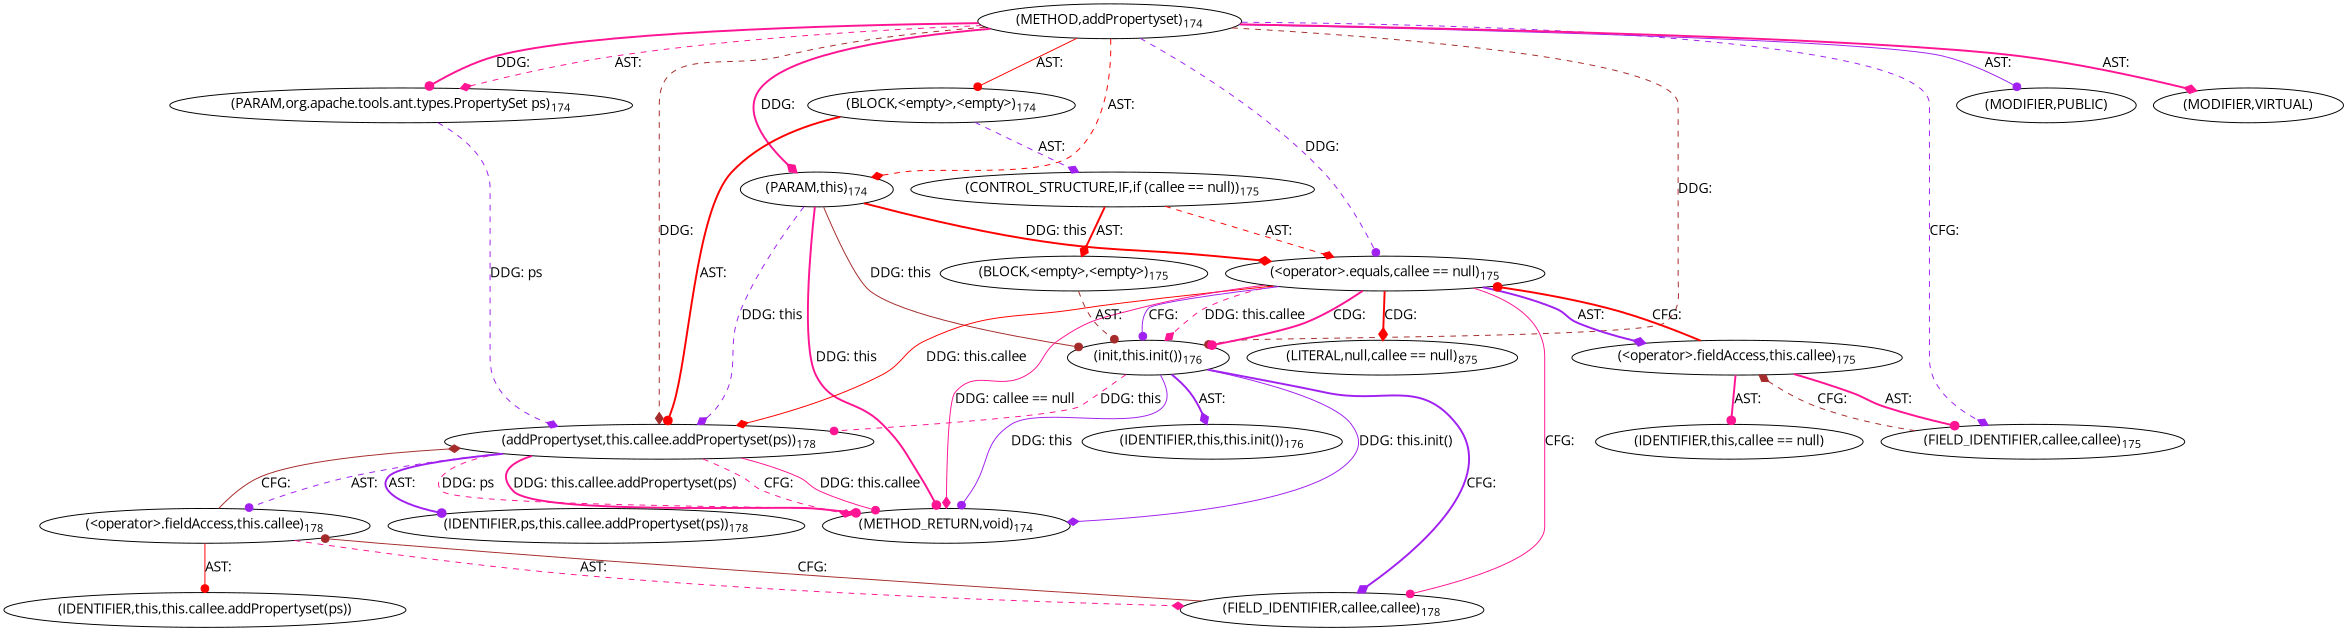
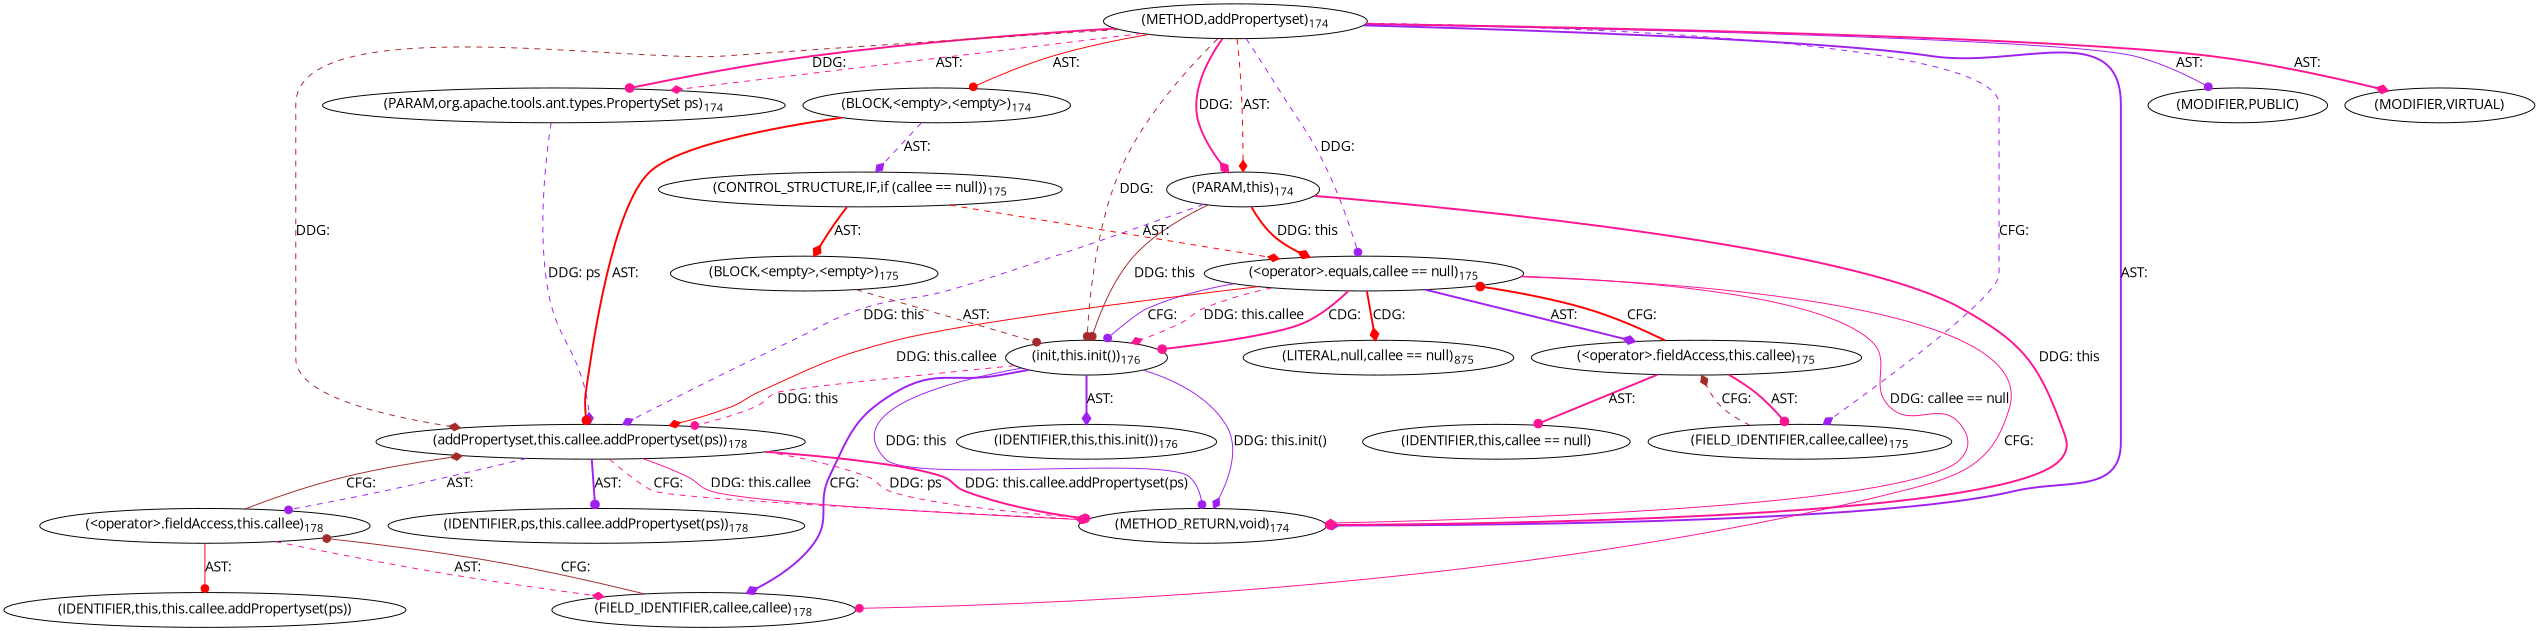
edge "(METHOD,addPropertyset)" -> "(METHOD_RETURN,void)": added, label "AST:"
